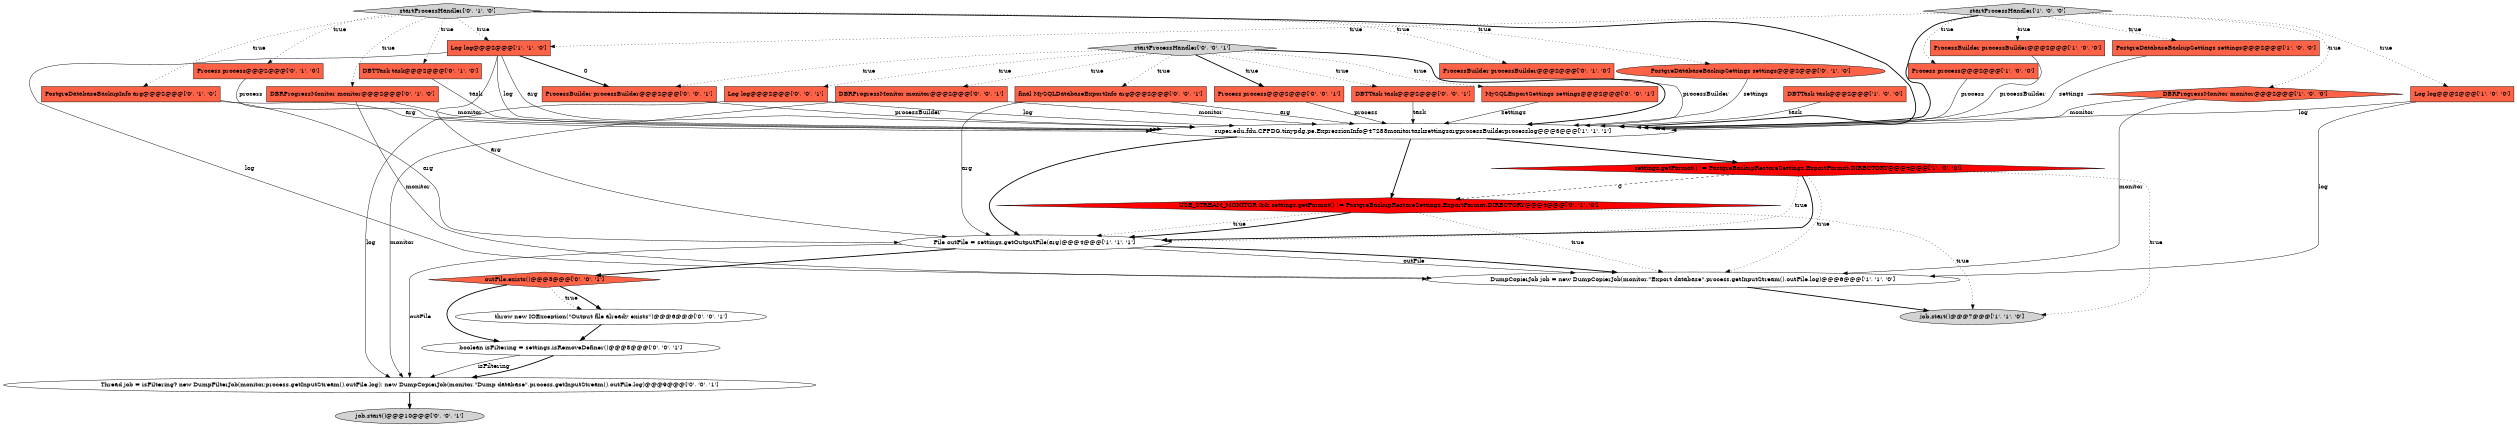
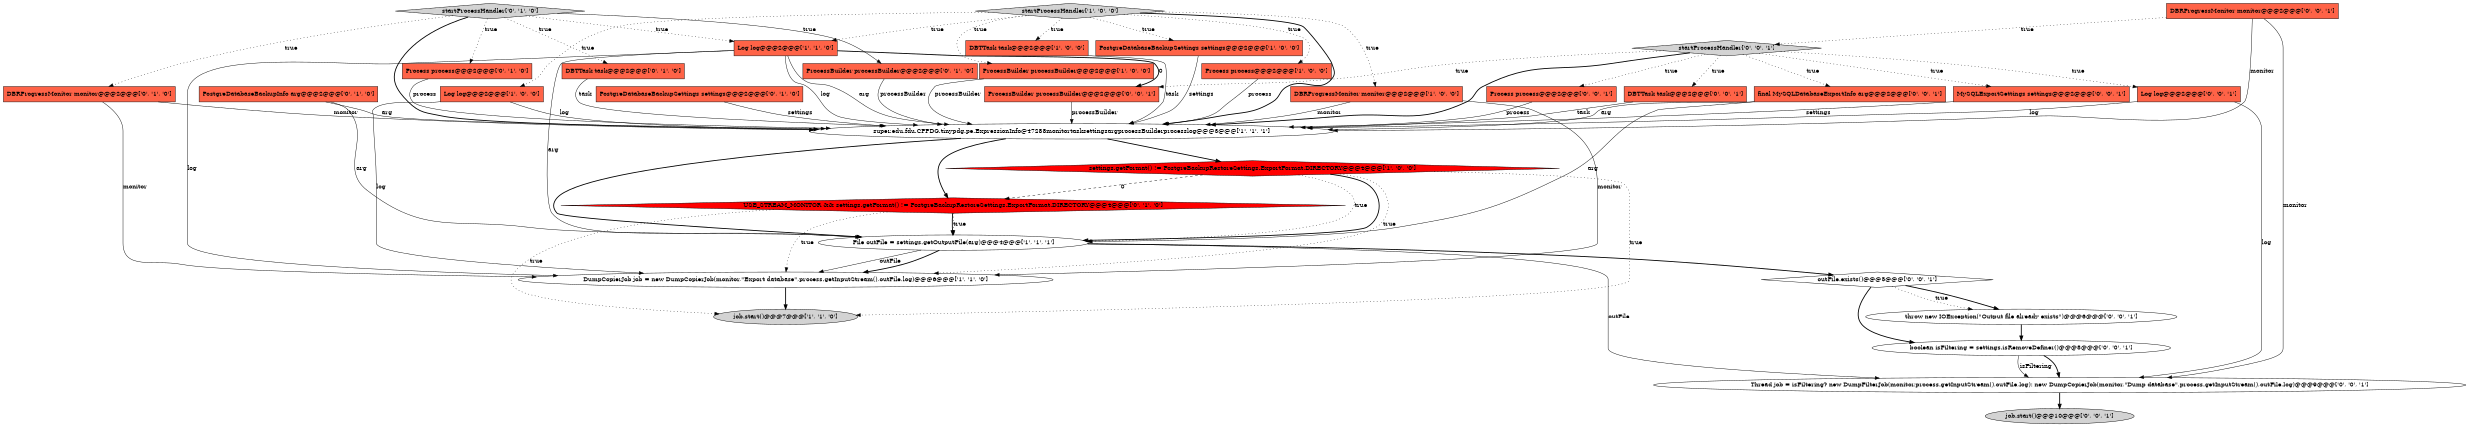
edge "startProcessHandler['0', '1', '0']" -> "ProcessBuilder processBuilder@@@2@@@['0', '1', '0']": style dotted -> solid
edge "startProcessHandler['0', '1', '0']" -> "PostgreDatabaseBackupSettings settings@@@2@@@['0', '1', '0']": removed, label "true"
edge "startProcessHandler['1', '0', '0']" -> "DBTTask task@@@2@@@['1', '0', '0']": added, label "true"
edge "startProcessHandler['0', '1', '0']" -> "PostgreDatabaseBackupInfo arg@@@2@@@['0', '1', '0']": removed, label "true"
edge "startProcessHandler['0', '0', '1']" -> "DBRProgressMonitor monitor@@@2@@@['0', '0', '1']": reversed
edge "startProcessHandler['0', '0', '1']" -> "Process process@@@2@@@['0', '0', '1']": style bold -> dotted
node "PostgreDatabaseBackupSettings settings@@@2@@@['0', '1', '0']": shape ellipse -> box
node "DBRProgressMonitor monitor@@@2@@@['1', '0', '0']": shape diamond -> box
node "outFile.exists()@@@5@@@['0', '0', '1']": fillcolor tomato -> white
